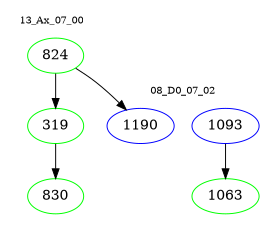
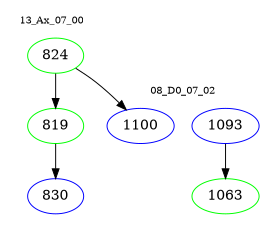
node "319": label "319" -> "819"
node "1190": label "1190" -> "1100"
node "830": color green -> blue
